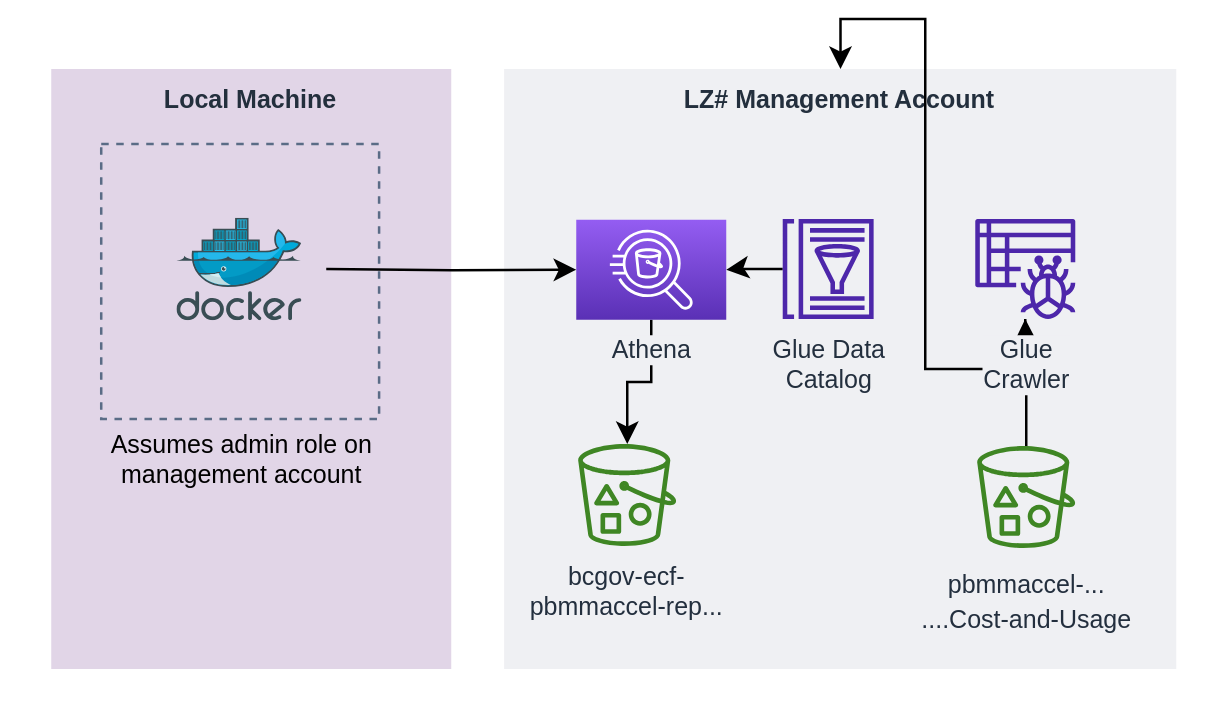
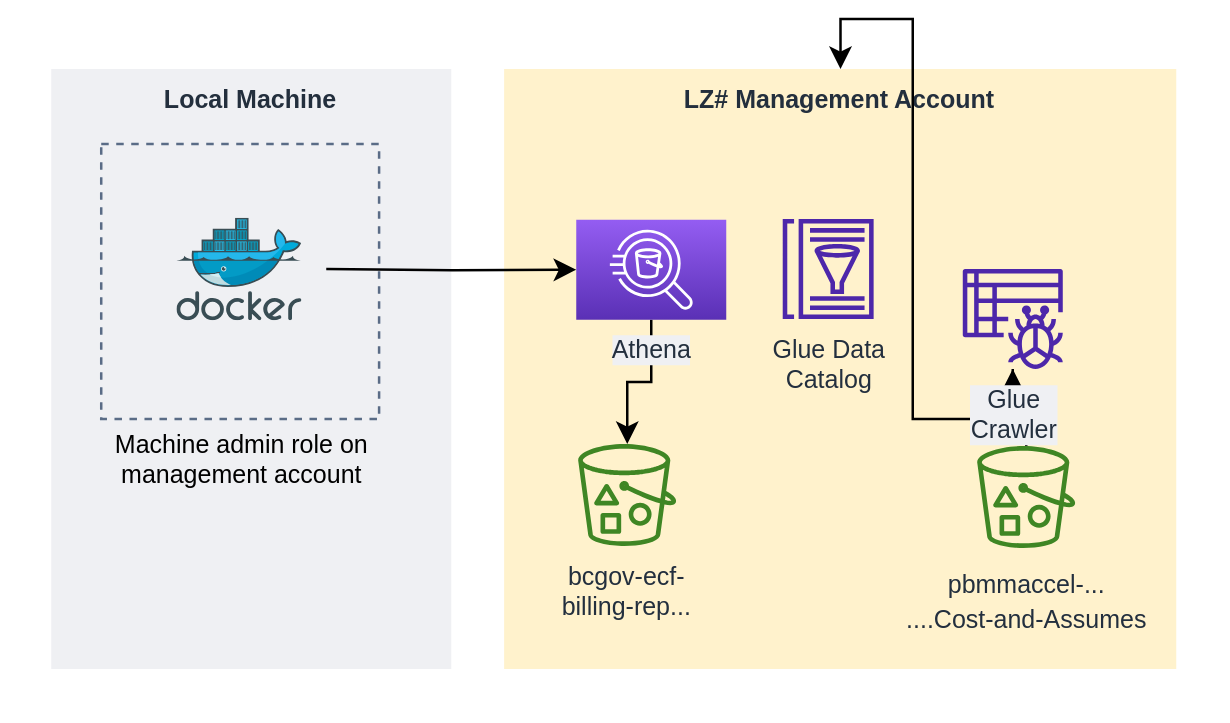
edge "Glue DataCatalog" -> "Athena": removed
node "GlueCrawler": moved (1025, 269) -> (1013, 319)
node "Local Machine": fillcolor #e1d5e7 -> #eff0f3
node "LZ# Management Account": fillcolor #eff0f3 -> #fff2cc
node "Assumes admin role on management account": label "Assumes admin role on management account" -> "Machine admin role on management account"
node "bcgov-ecf-pbmmaccel-rep...": label "bcgov-ecf-pbmmaccel-rep..." -> "bcgov-ecf-billing-rep..."
node "pbmmaccel-... ....Cost-and-Usage": label "pbmmaccel-... ....Cost-and-Usage" -> "pbmmaccel-... ....Cost-and-Assumes"
